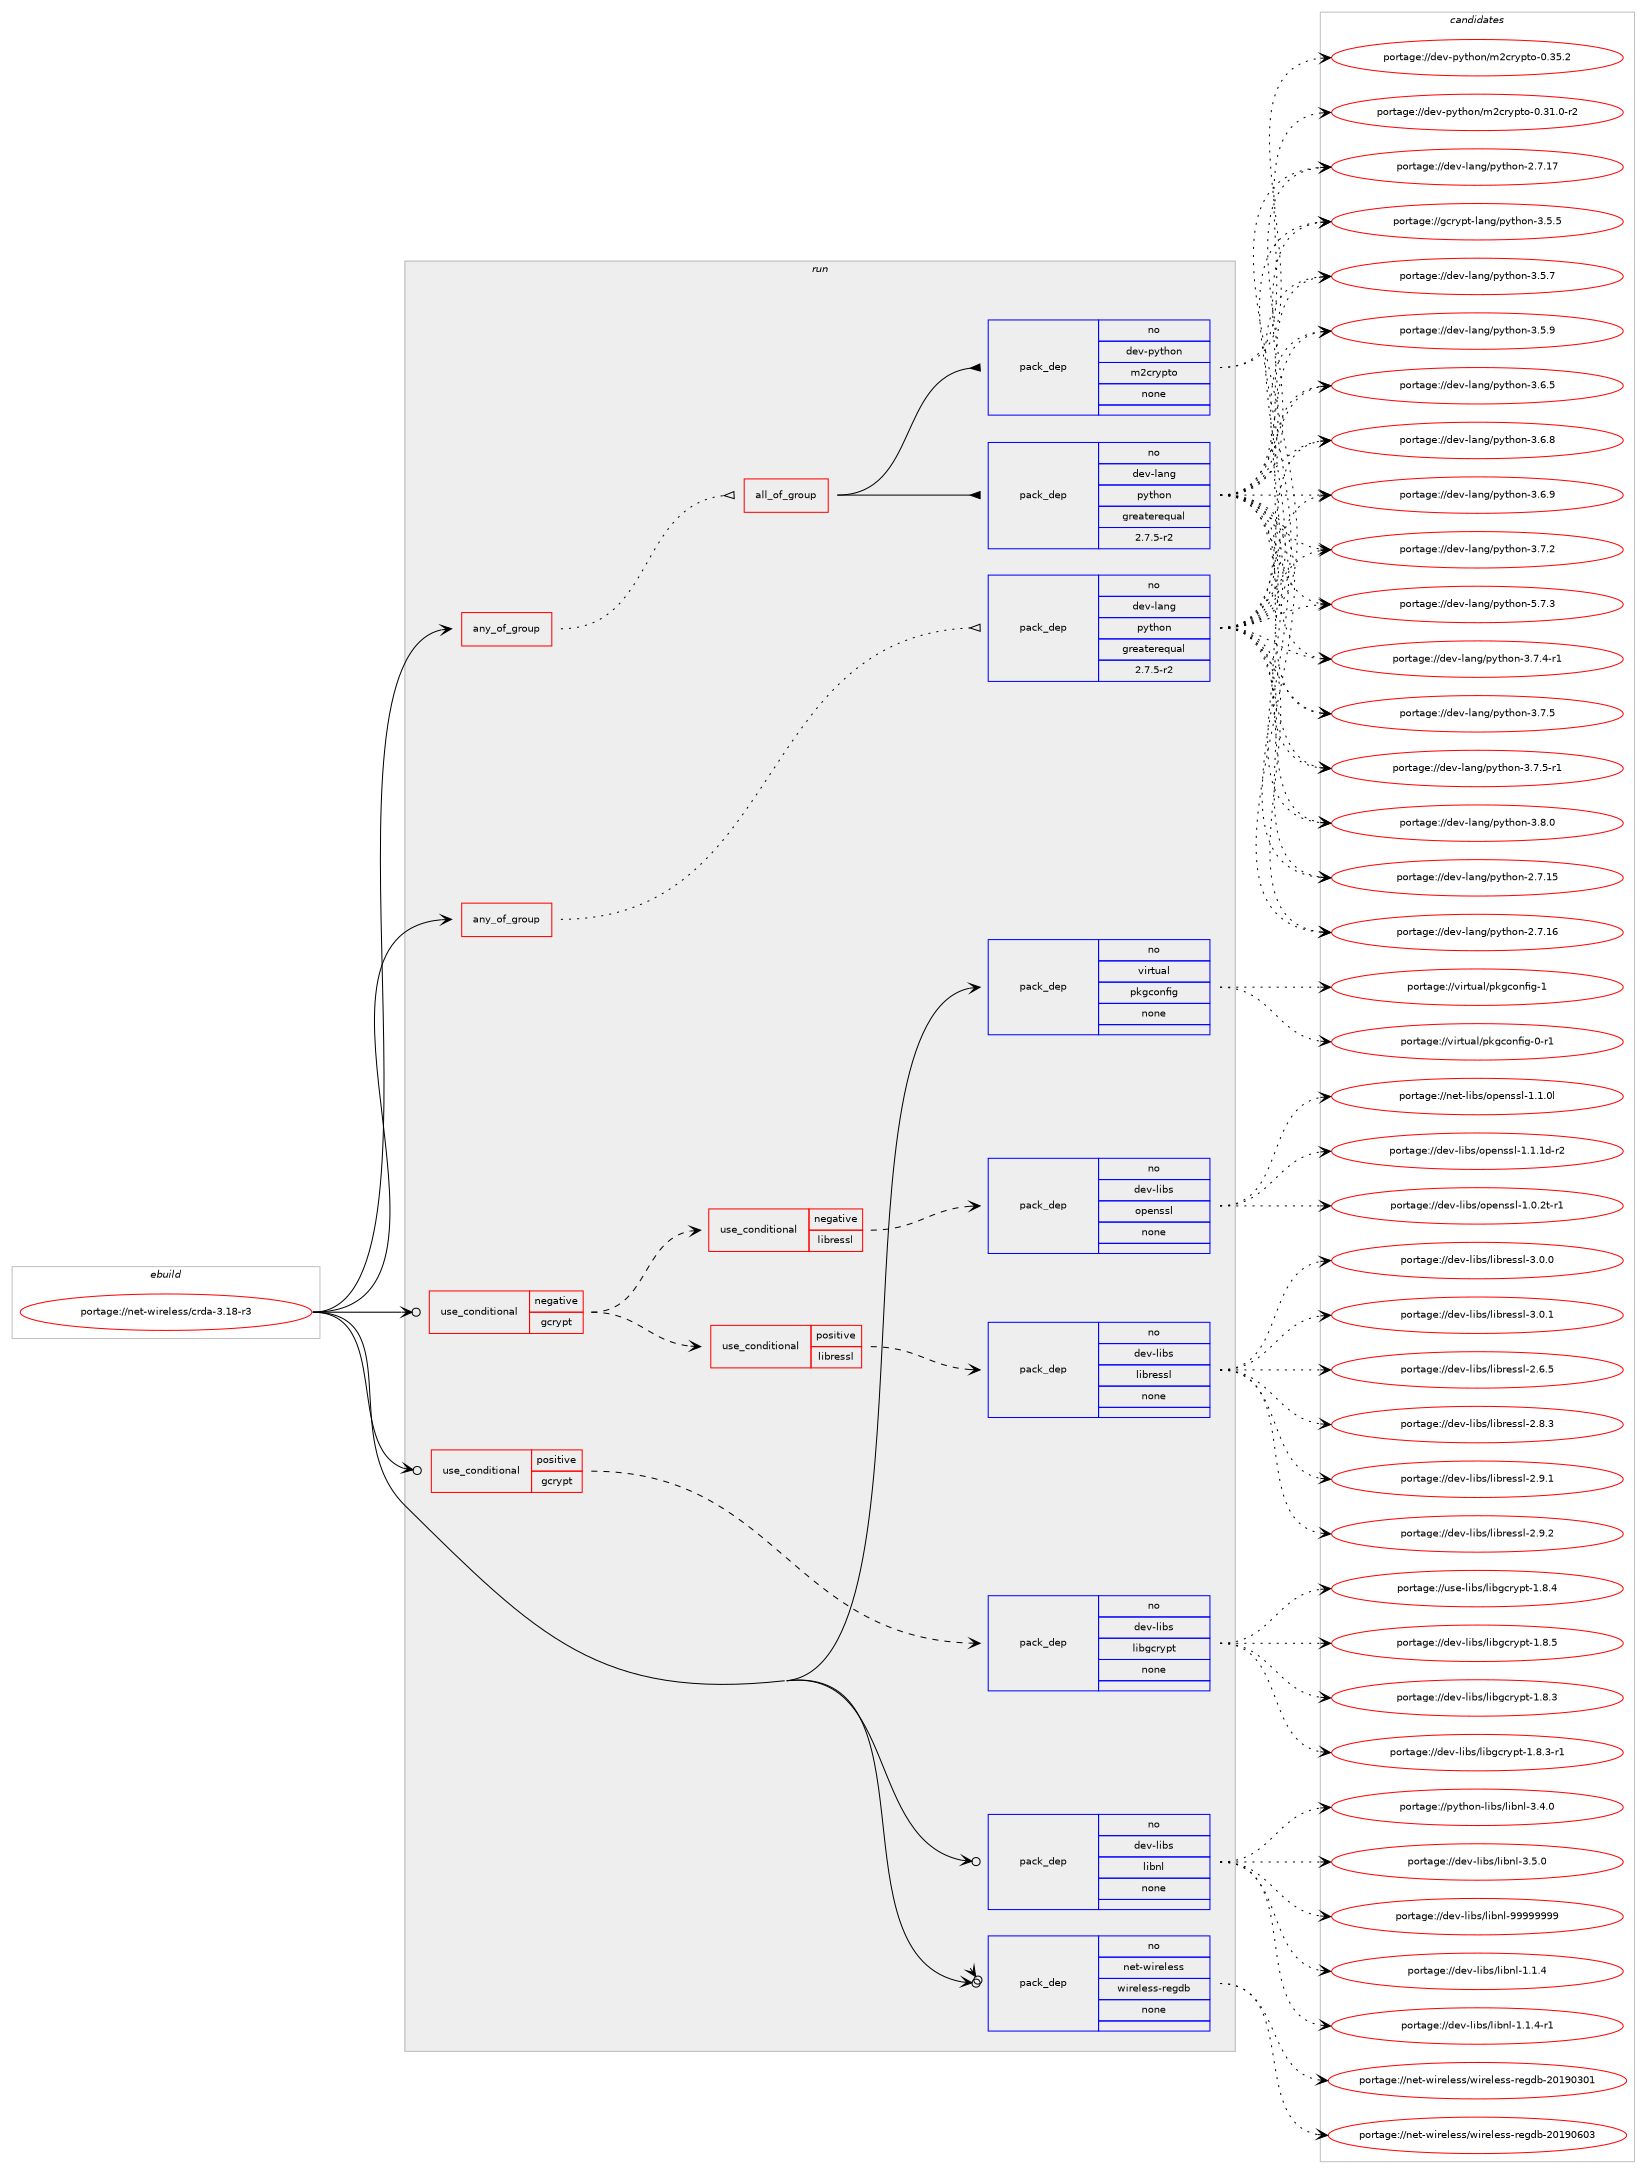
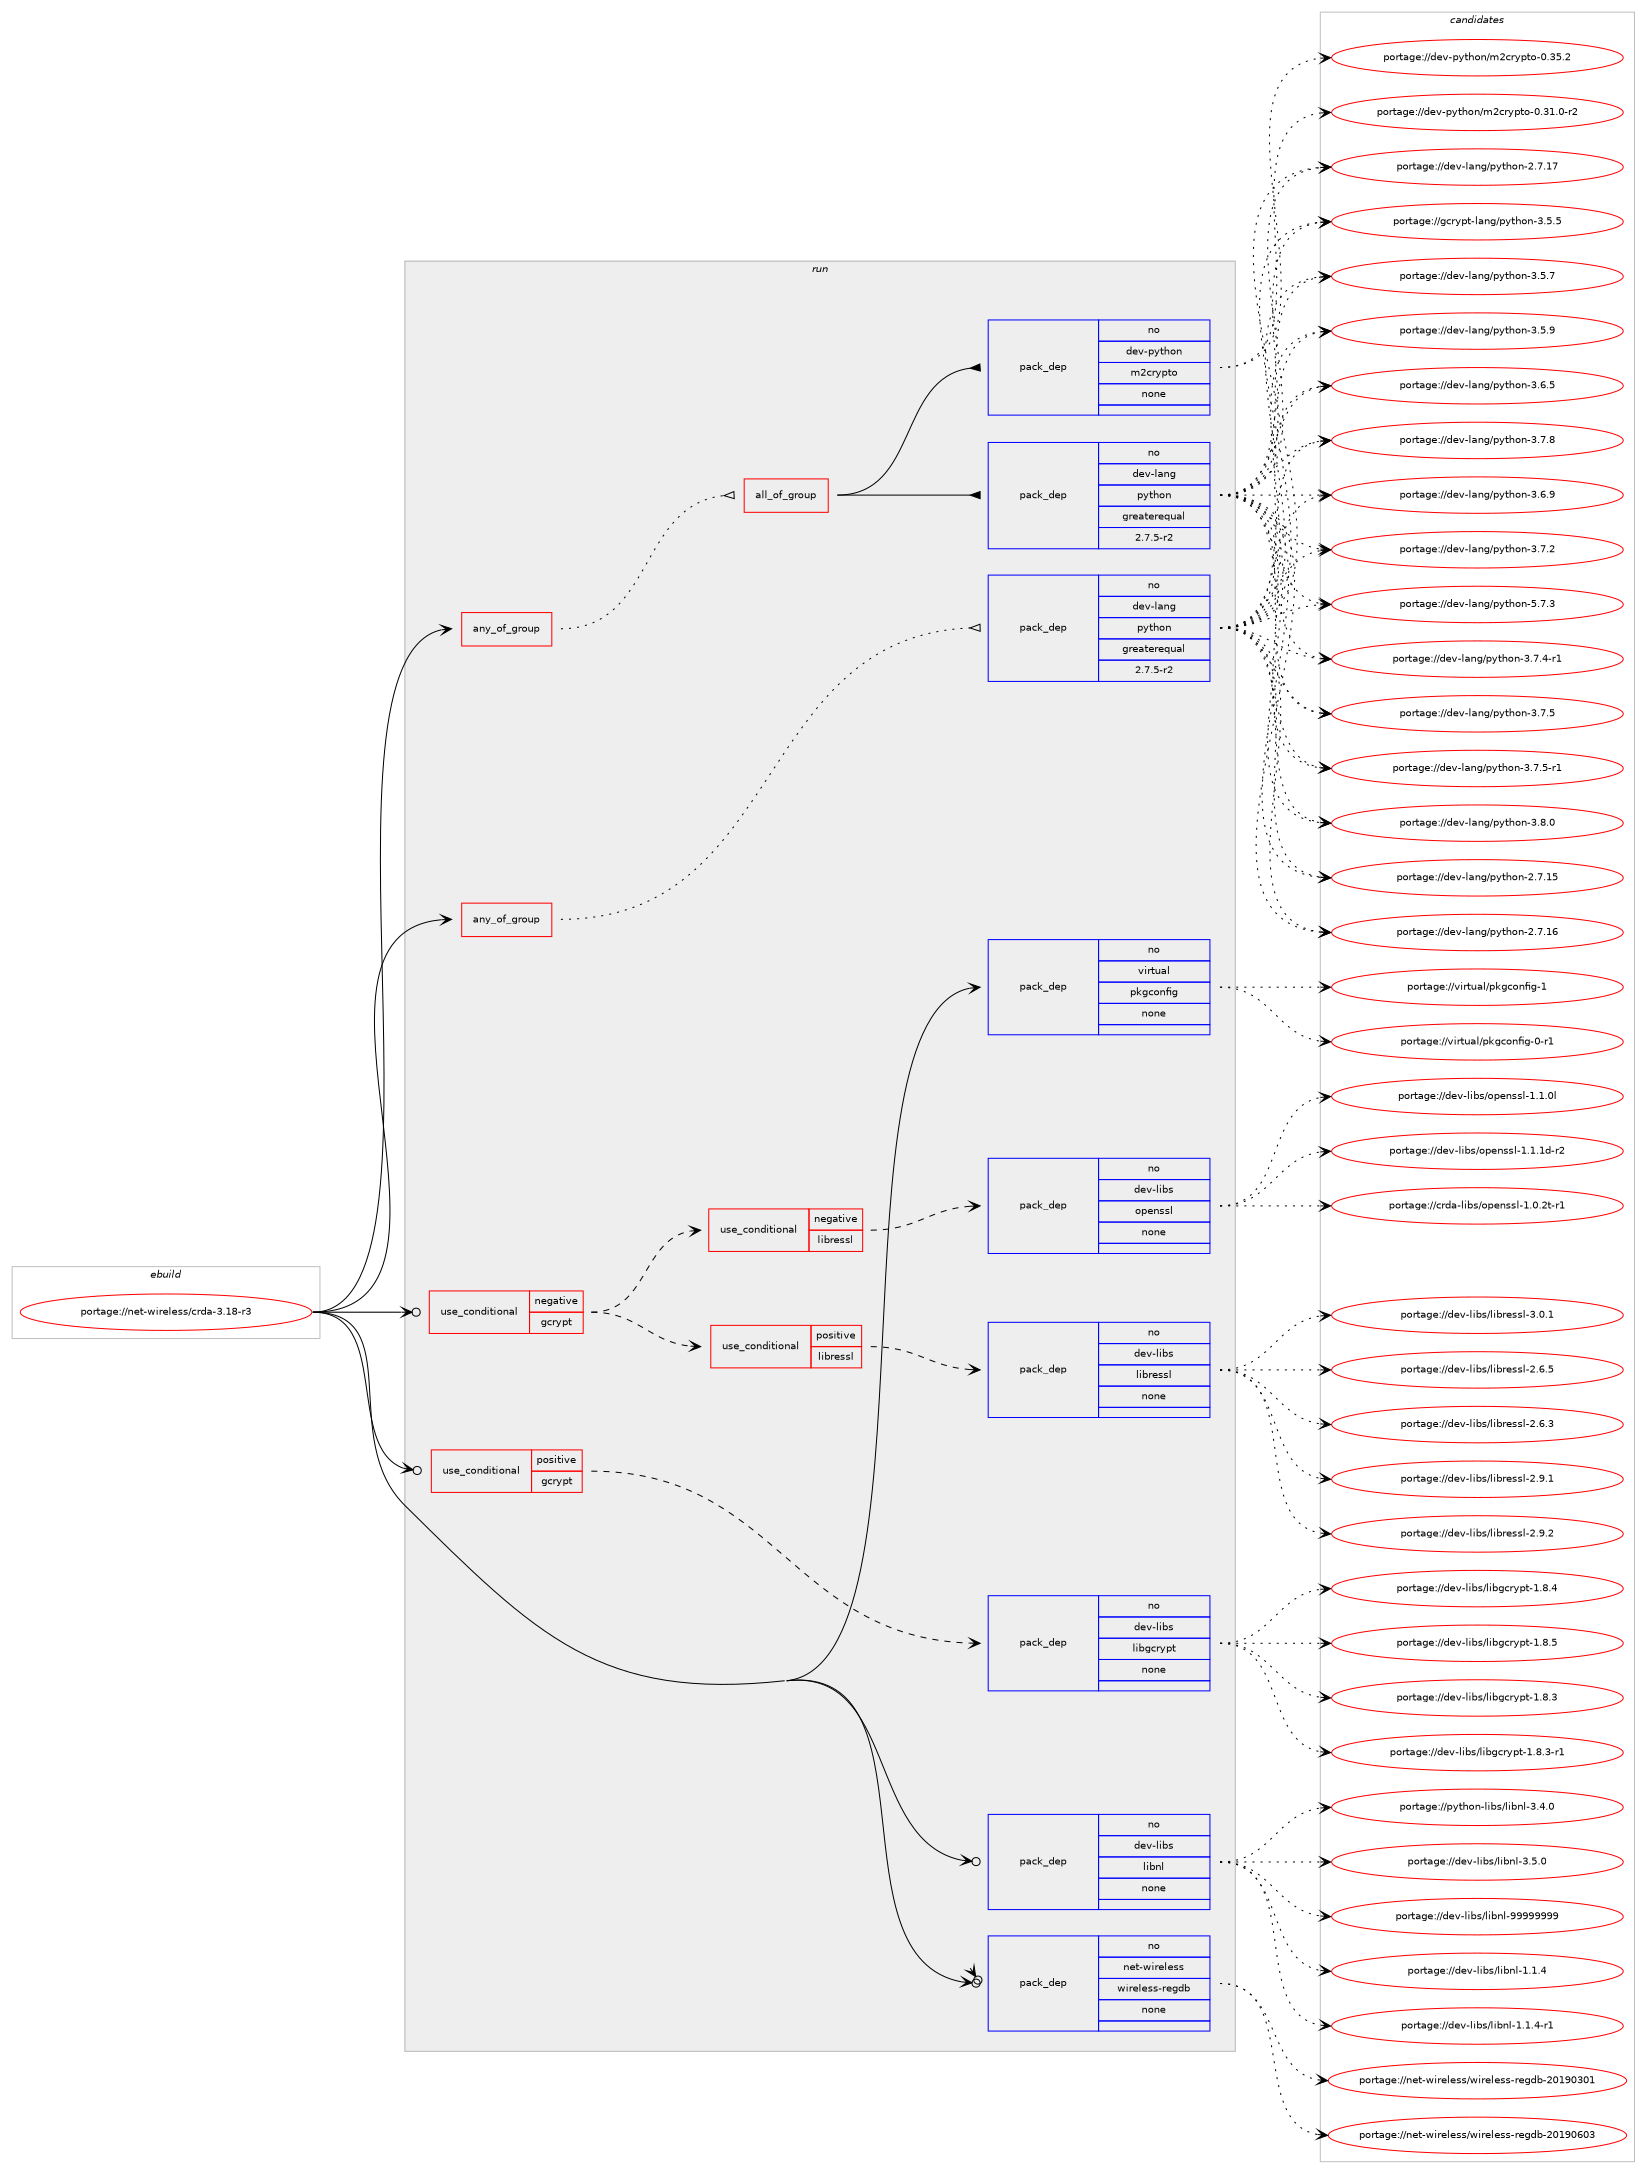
node "portage://dev-lang/python-3.6.8": label "portage://dev-lang/python-3.6.8" -> "portage://dev-lang/python-3.7.8"
node "portage://net-libs/openssl-1.1.0l": label "portage://net-libs/openssl-1.1.0l" -> "portage://dev-libs/openssl-1.1.0l"
node "portage://dev-libs/openssl-1.0.2t-r1": label "portage://dev-libs/openssl-1.0.2t-r1" -> "portage://crda-libs/openssl-1.0.2t-r1"
node "portage://dev-libs/libressl-3.0.0": removed
node "portage://dev-libs/libressl-2.8.3": label "portage://dev-libs/libressl-2.8.3" -> "portage://dev-libs/libressl-2.6.3"
node "portage://use-libs/libgcrypt-1.8.4": label "portage://use-libs/libgcrypt-1.8.4" -> "portage://dev-libs/libgcrypt-1.8.4"
